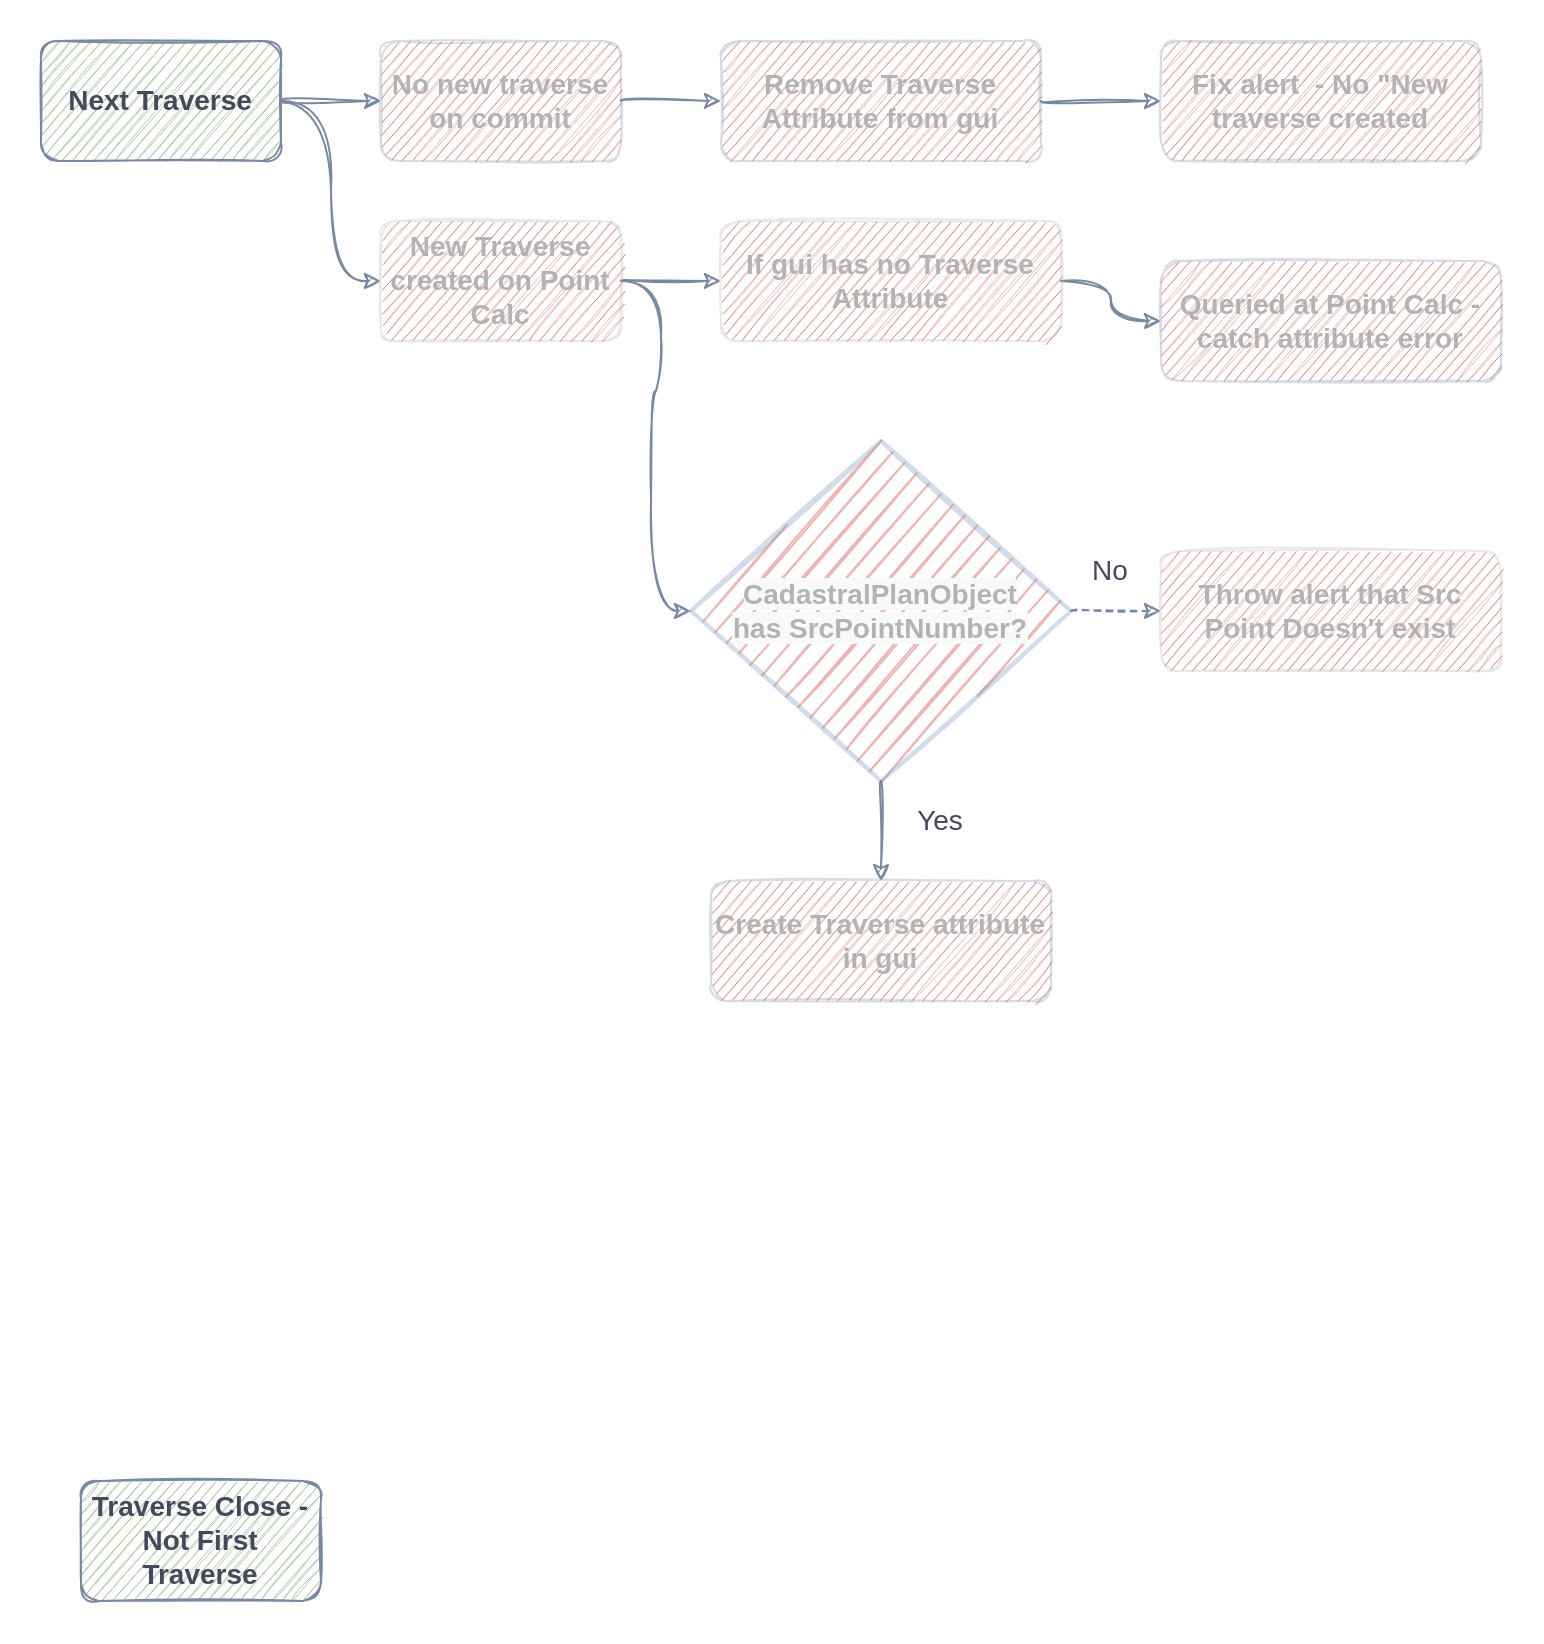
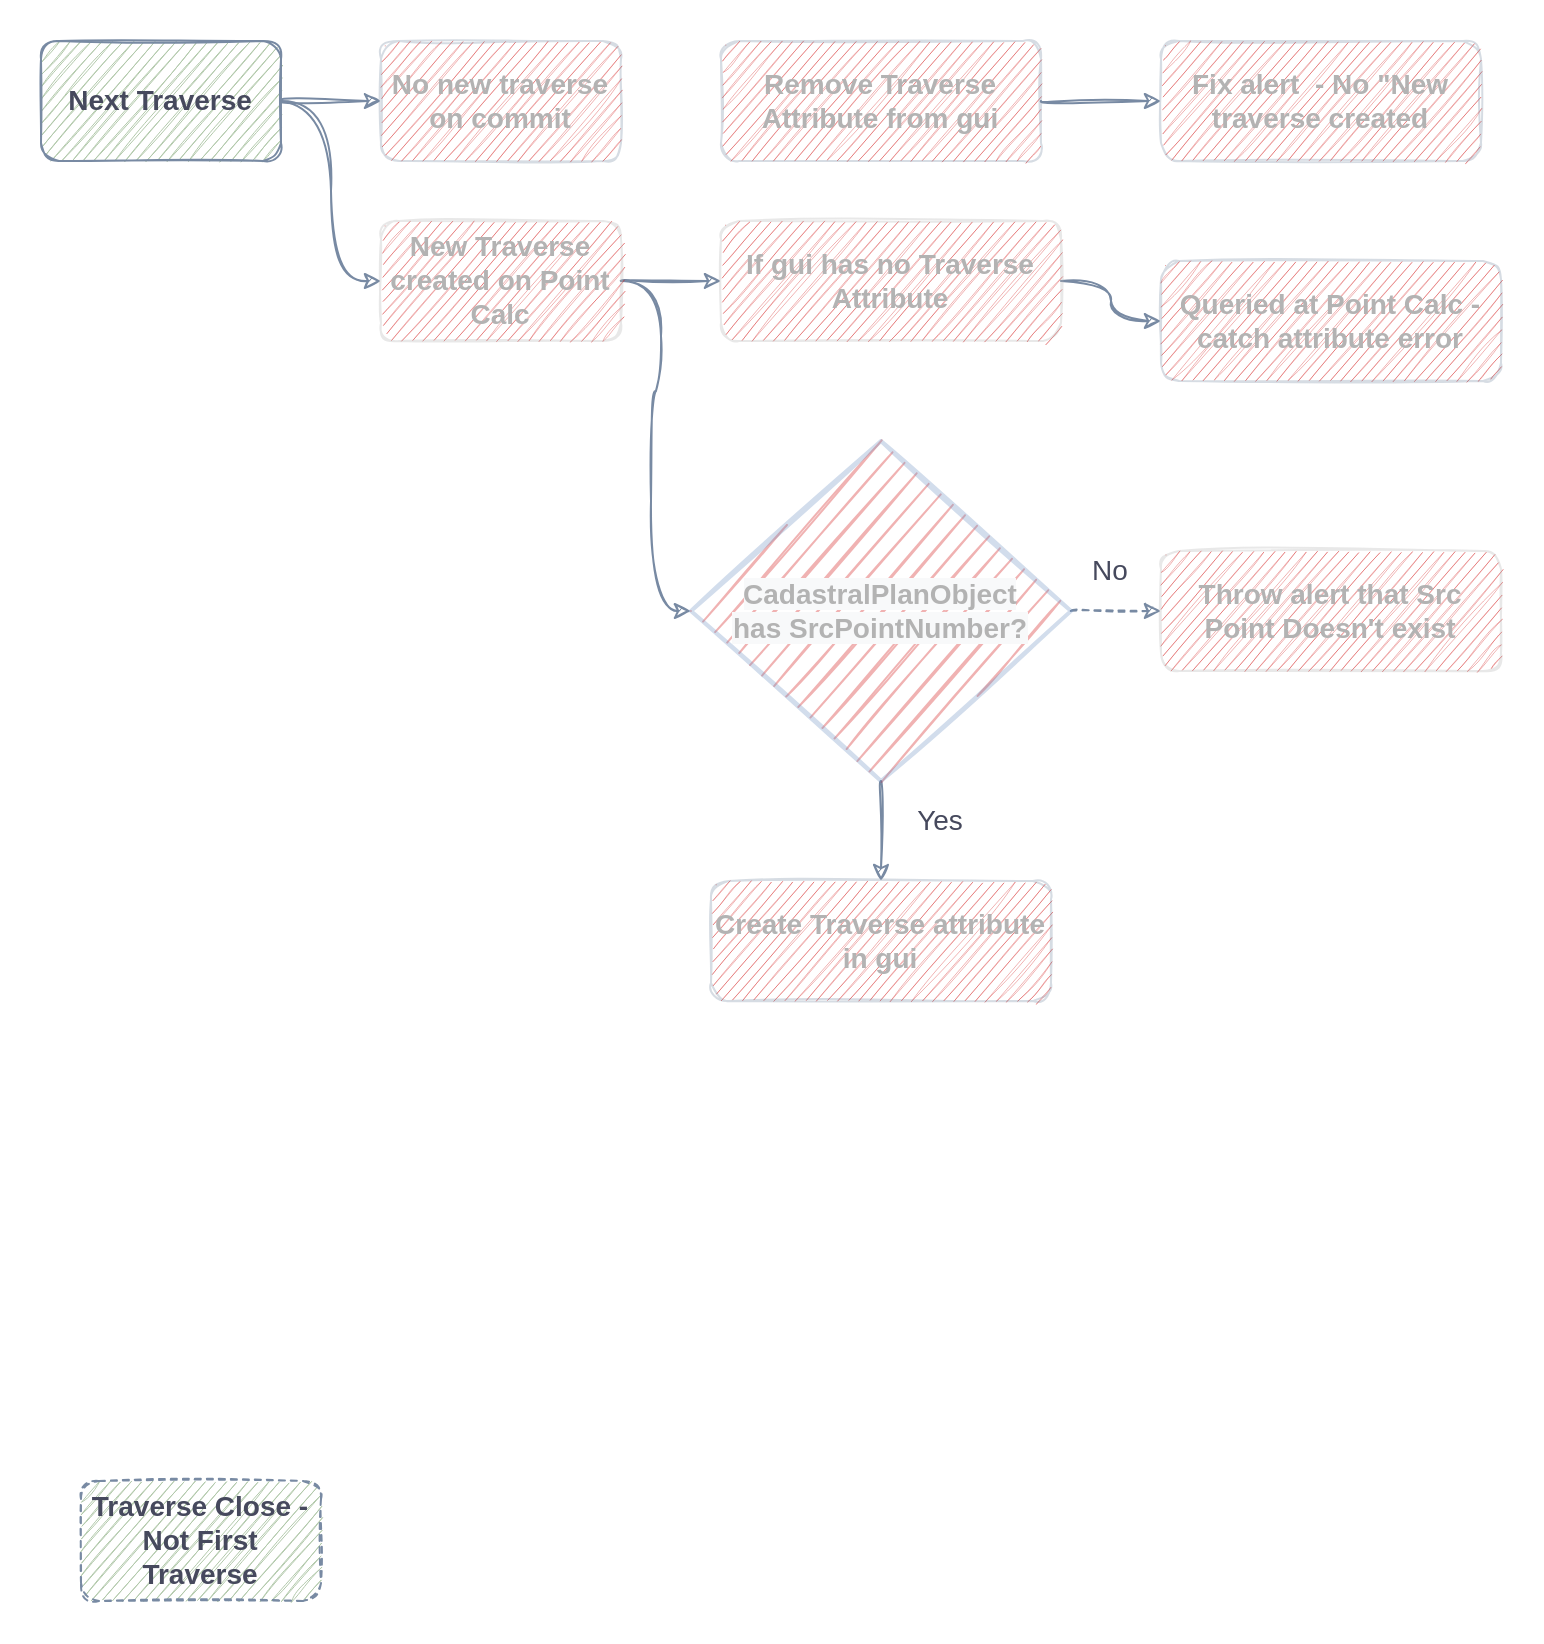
edge "No new traverse on commit" -> "Remove Traverse Attribute from gui": removed
node "Traverse Close - Not First Traverse": style solid -> dashed
